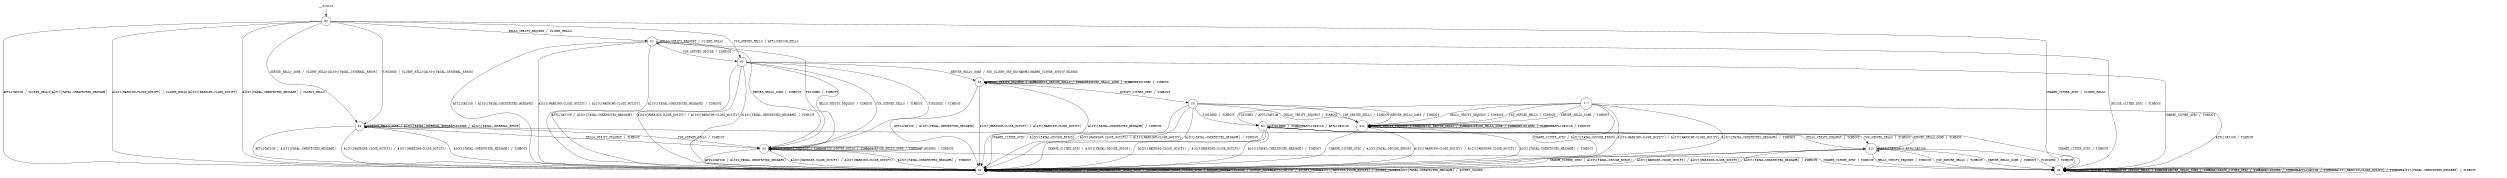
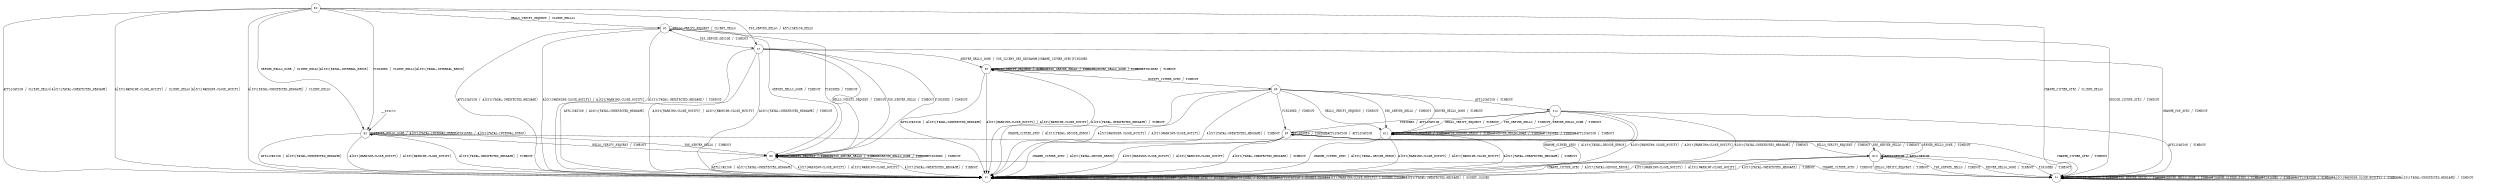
edge "__start0" -> "s0": now "__start0" -> "s2"
edge "s8" -> "s12": added, label "APPLICATION / TIMEOUT"
edge "s5" -> "s4": label "CHANGE_CIPHER_SPEC / TIMEOUT" -> "CHANGE_PSK_SPEC / TIMEOUT"
